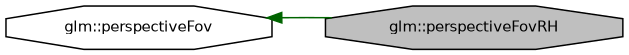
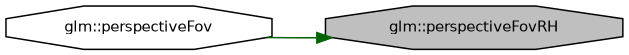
edge "glm::perspectiveFovRH" -> "glm::perspectiveFov": reversed
